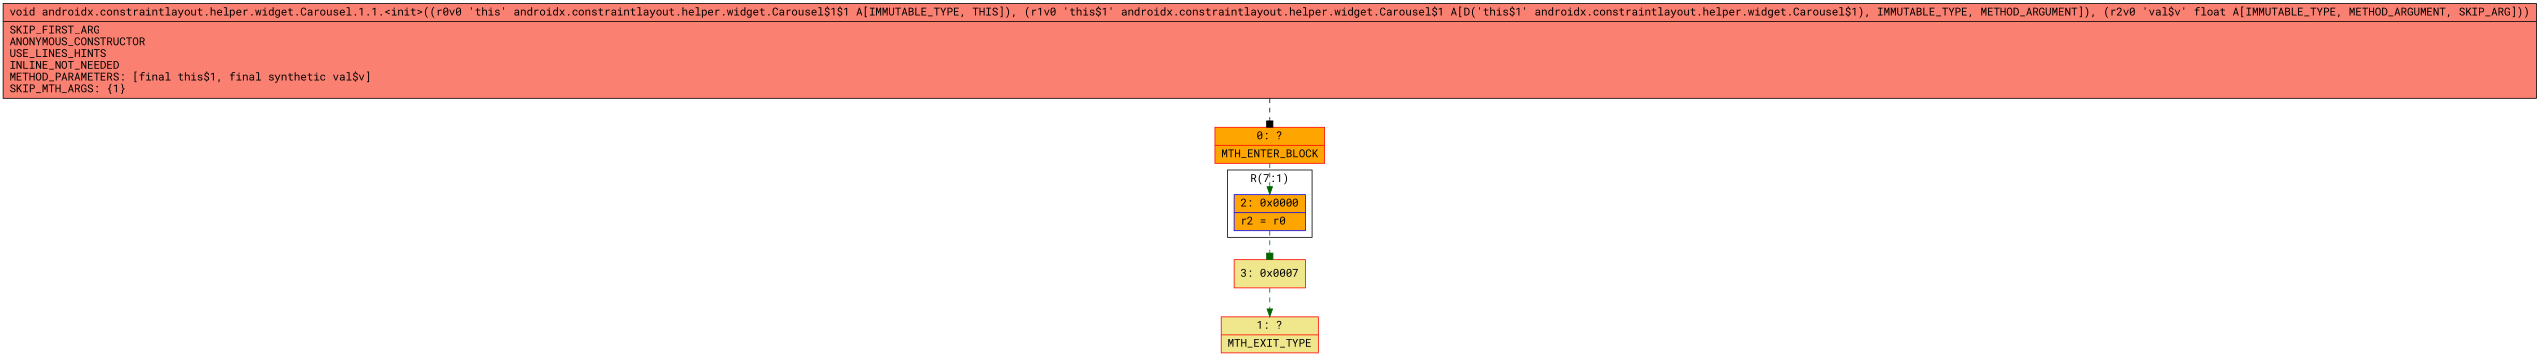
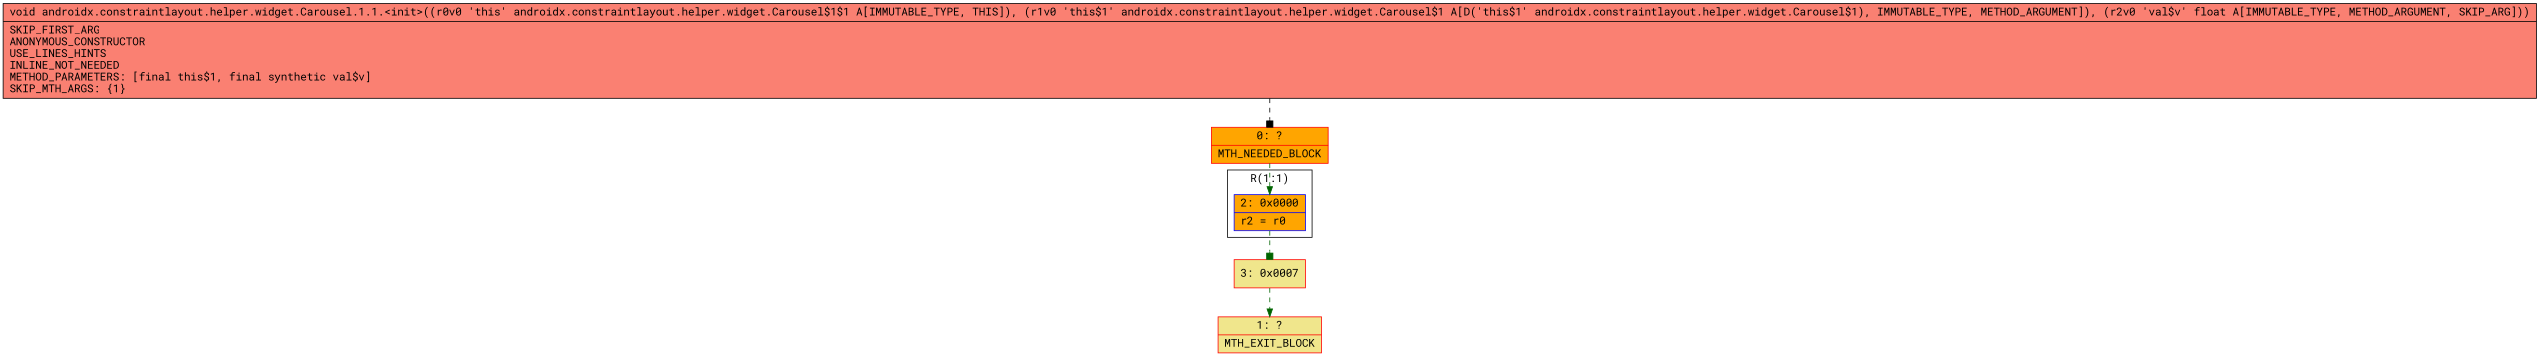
node "0: ?": text "MTH_ENTER_BLOCK" -> "MTH_NEEDED_BLOCK"
cluster "R(7:1)": label "R(7:1)" -> "R(1:1)"
node "1: ?": text "MTH_EXIT_TYPE" -> "MTH_EXIT_BLOCK"
